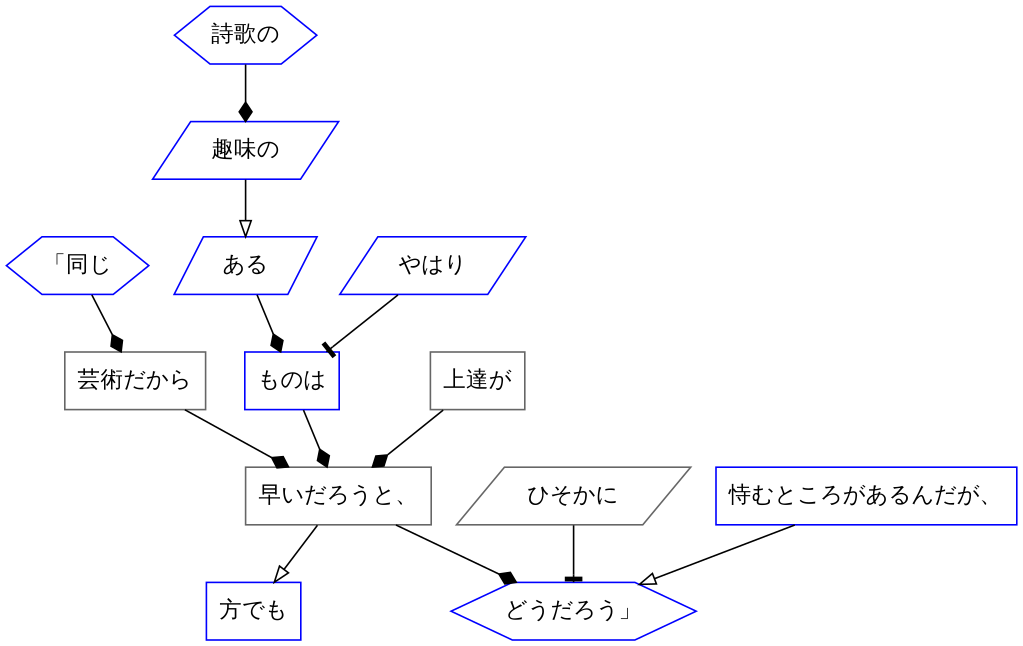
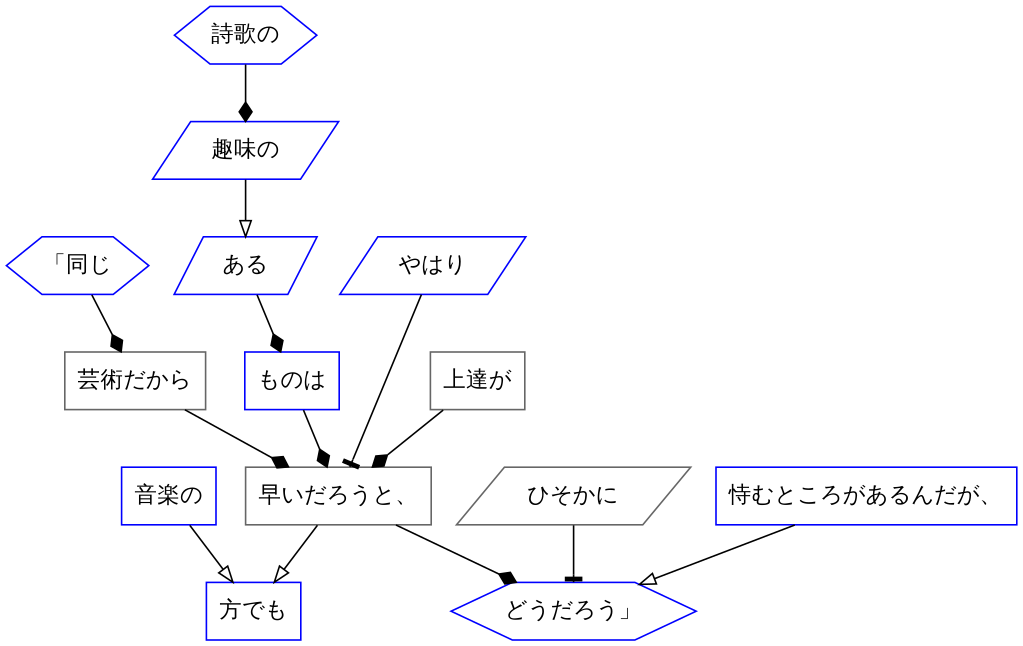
edge "やはり" -> "ものは": now "やはり" -> "早いだろうと、"
node "音楽の": added
